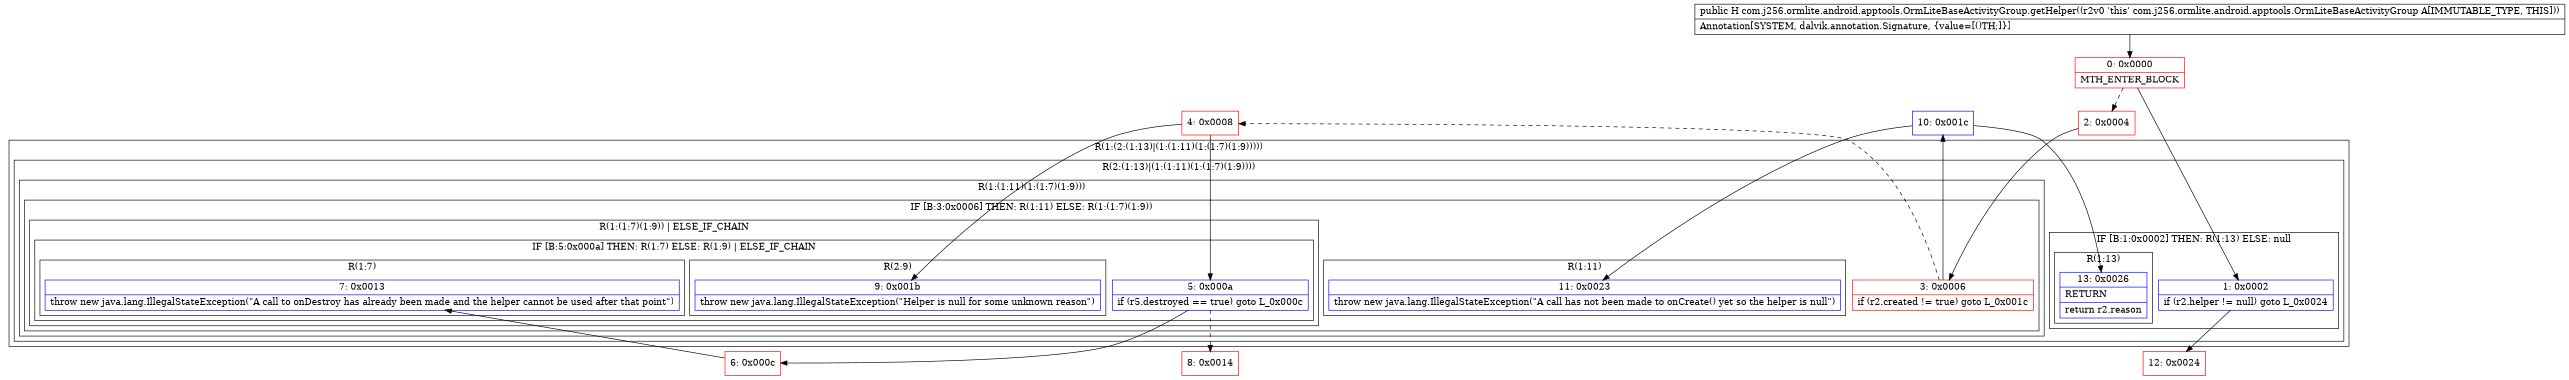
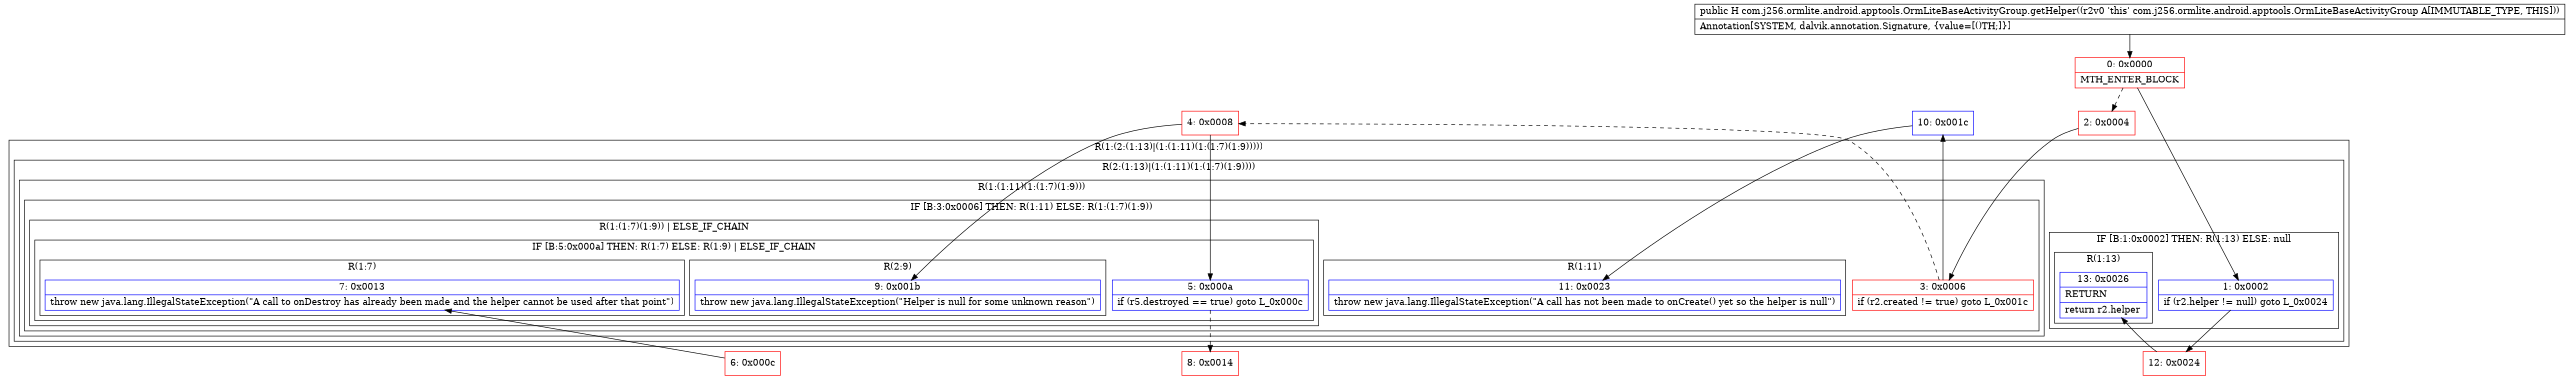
edge "10: 0x001c" -> "13: 0x0026": now "12: 0x0024" -> "13: 0x0026"
node "13: 0x0026": text "return r2.reason" -> "return r2.helper"
edge "5: 0x000a" -> "6: 0x000c": removed
